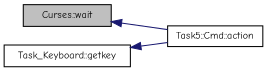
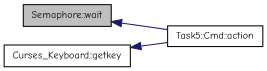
node "Curses::wait": label "Curses::wait" -> "Semaphore::wait"
node "Task_Keyboard::getkey": label "Task_Keyboard::getkey" -> "Curses_Keyboard::getkey"
